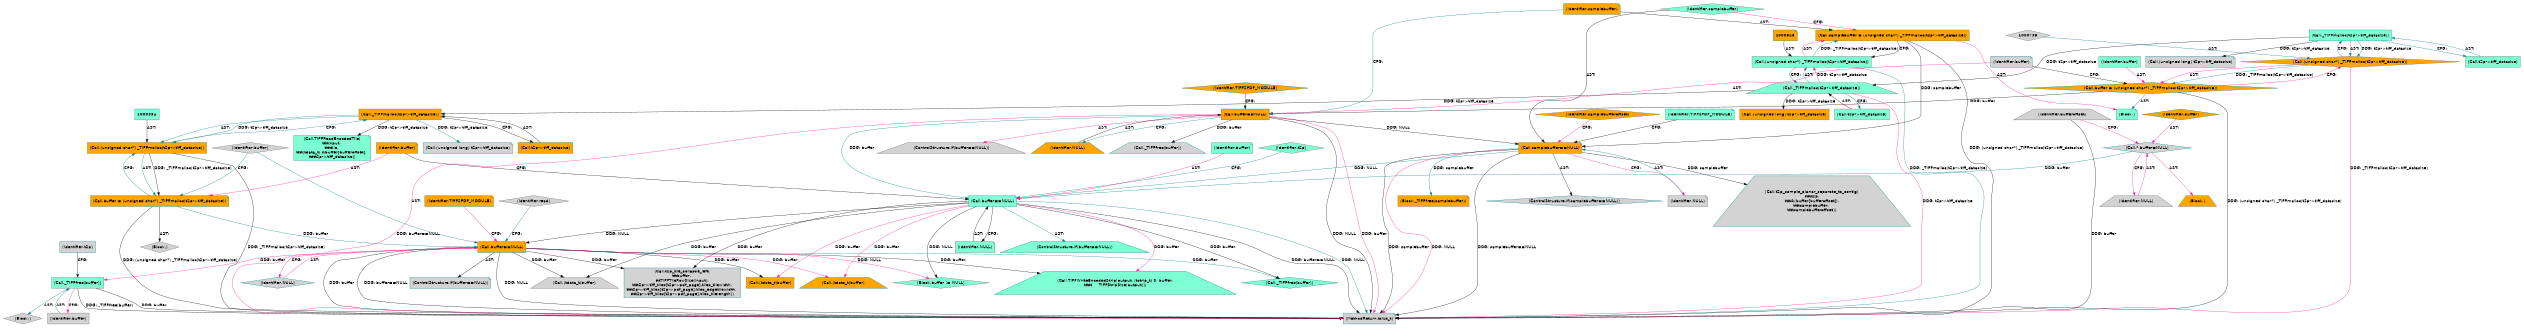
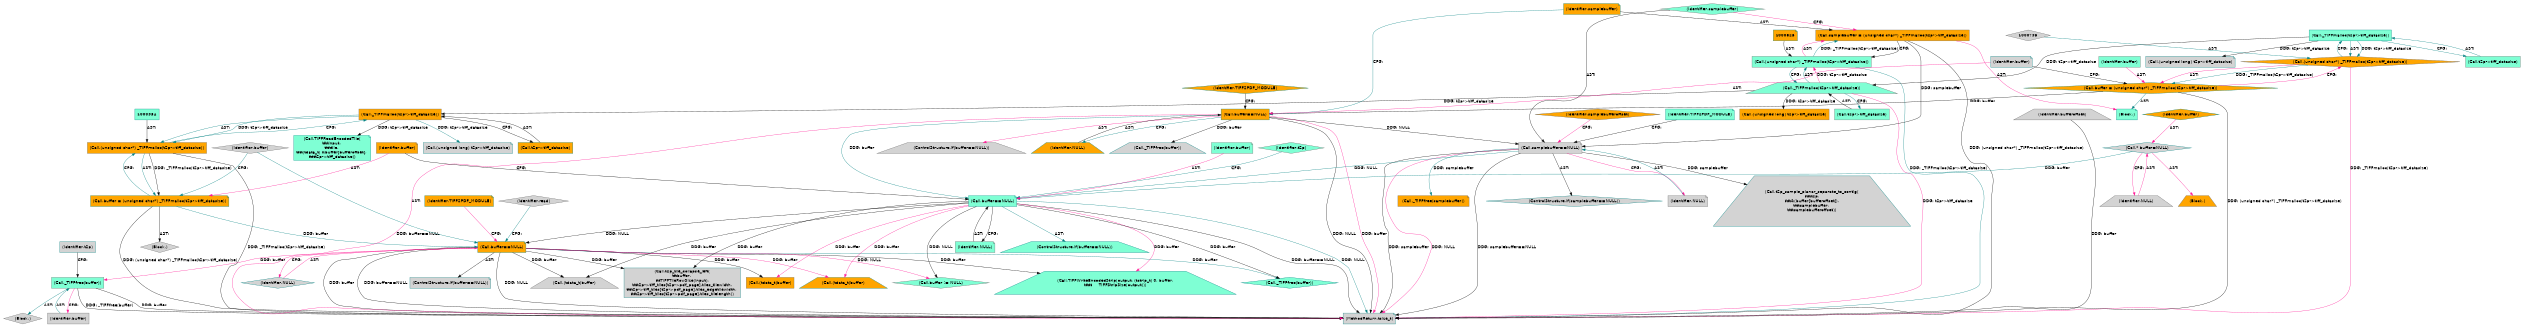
edge "(Identifier,bufferoffset)" -> "(Call,* buffer=NULL)": removed, label "CFG:"
node "(Call,samplebuffer==NULL)": fillcolor orange -> lightgrey
node "(Block,_TIFFfree(samplebuffer))": label "(Block,_TIFFfree(samplebuffer))" -> "(Call,_TIFFfree(samplebuffer))"
node "(Block,buffer != NULL)": label "(Block,buffer != NULL)" -> "(Call,buffer != NULL)"
